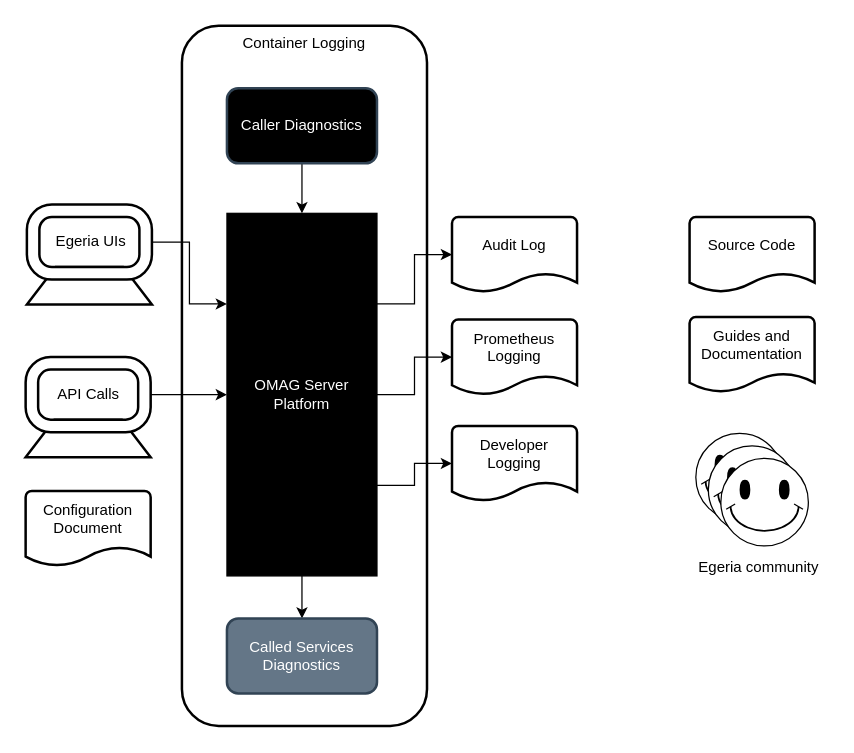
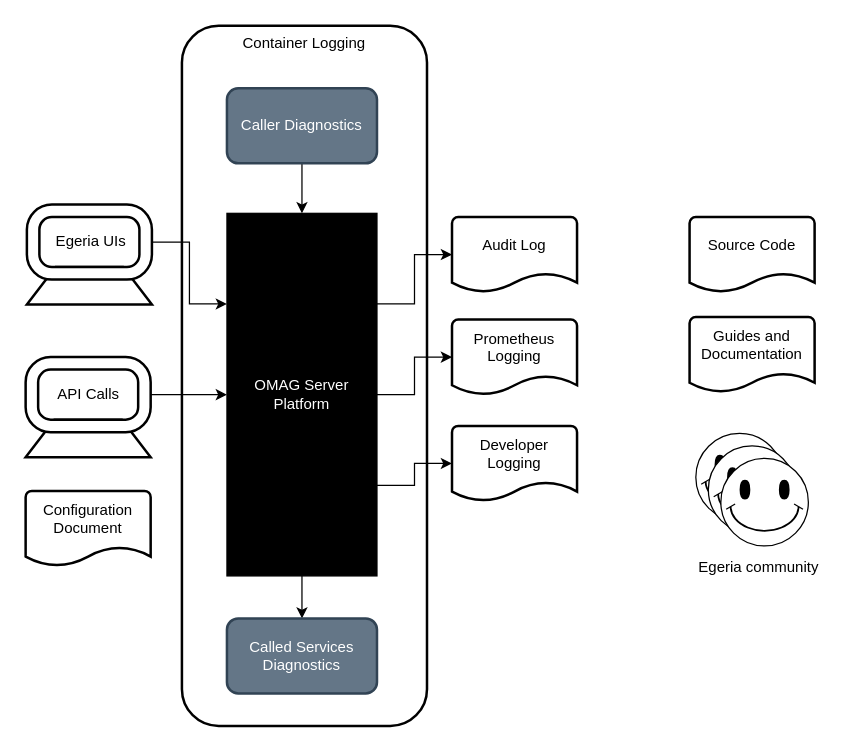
node "Caller Diagnostics": fillcolor #000000 -> #647687
